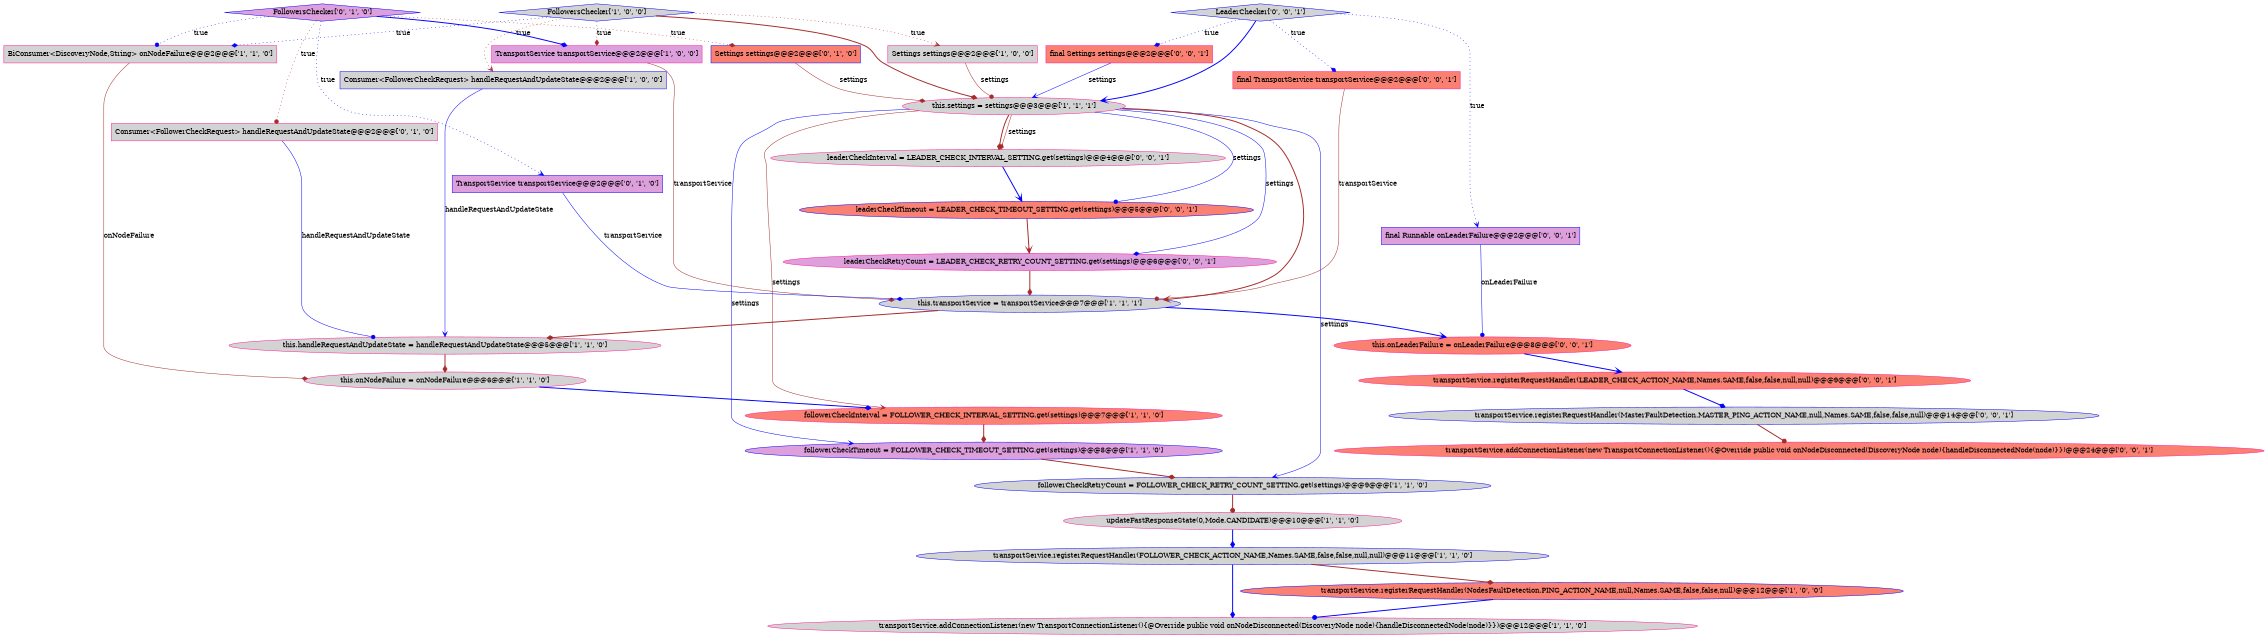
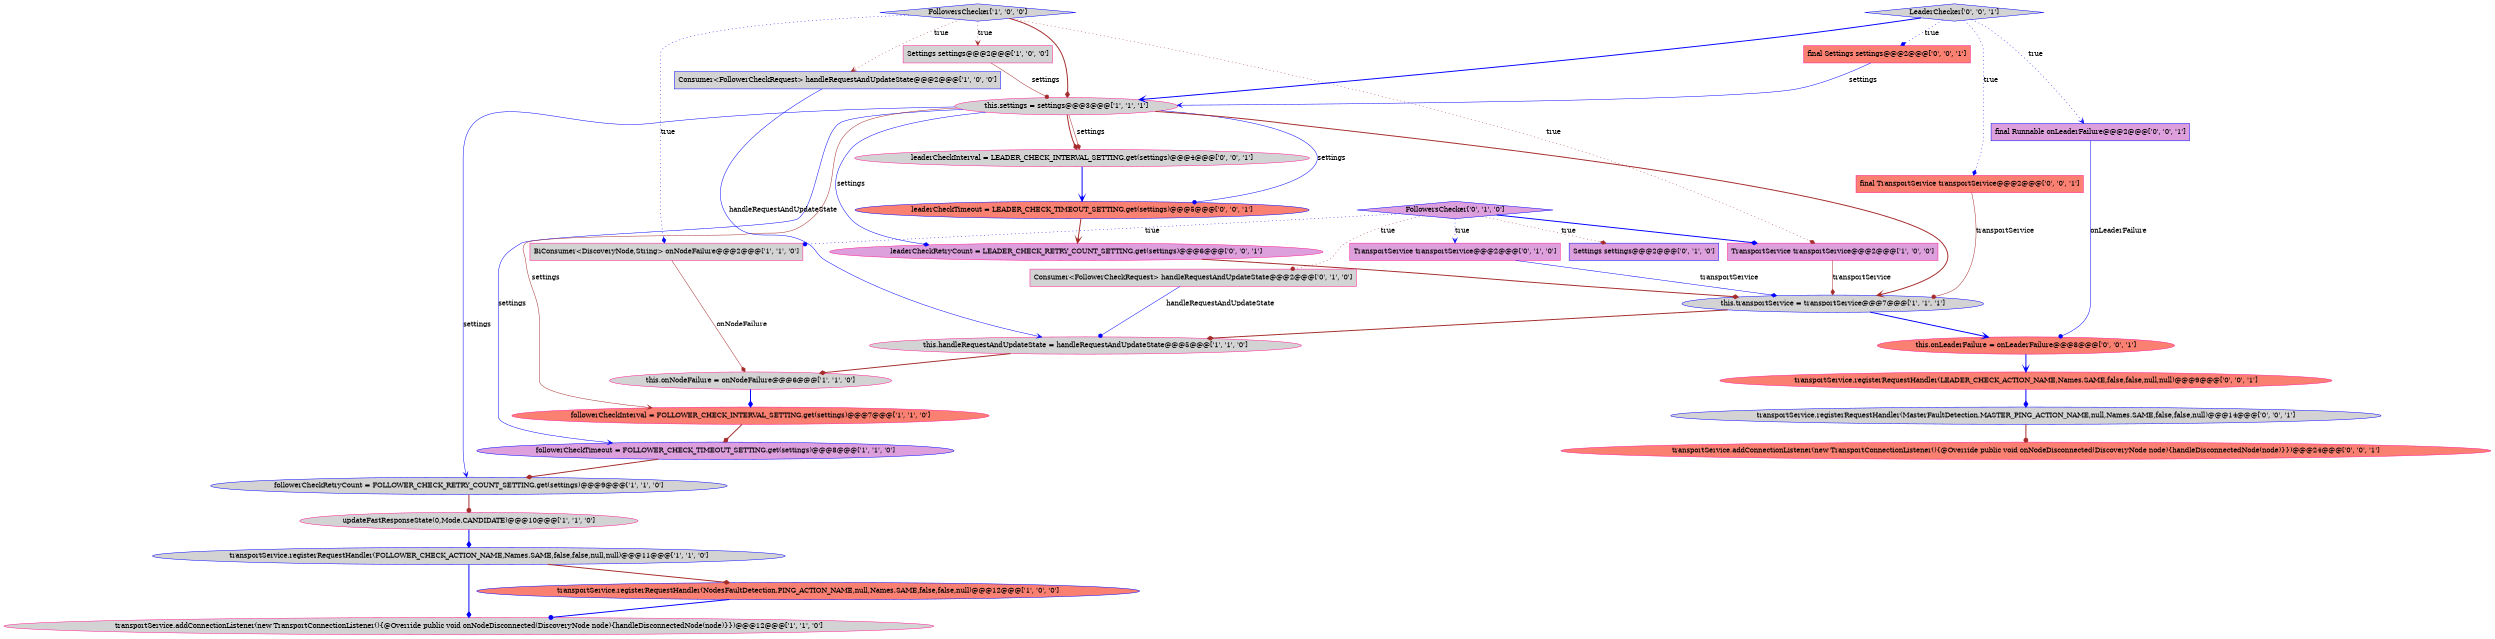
node "Settings settings@@@2@@@['0', '1', '0']": fillcolor salmon -> plum
edge "Settings settings@@@2@@@['0', '1', '0']" -> "this.settings = settings@@@3@@@['1', '1', '1']": removed, label "settings"
node "TransportService transportService@@@2@@@['0', '1', '0']": color blue -> deeppink
